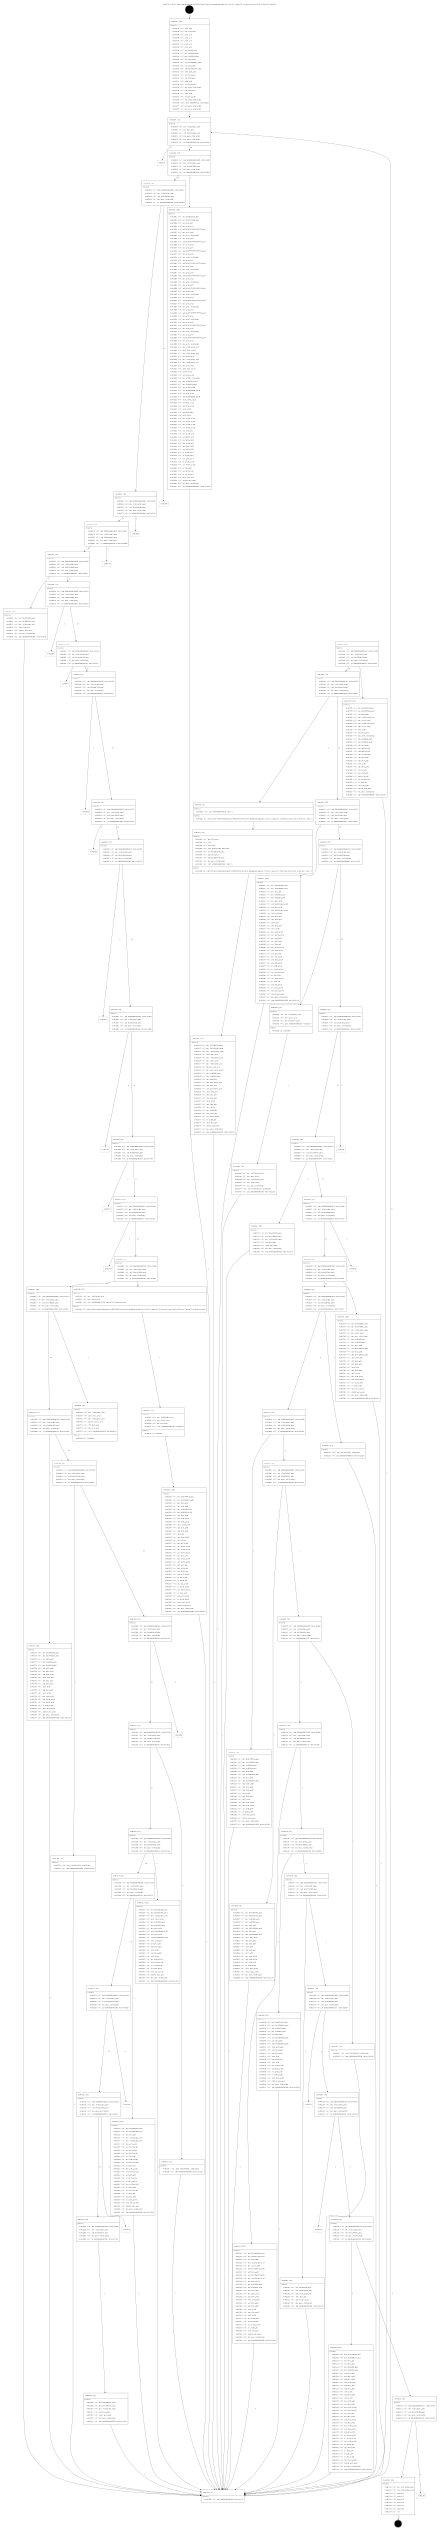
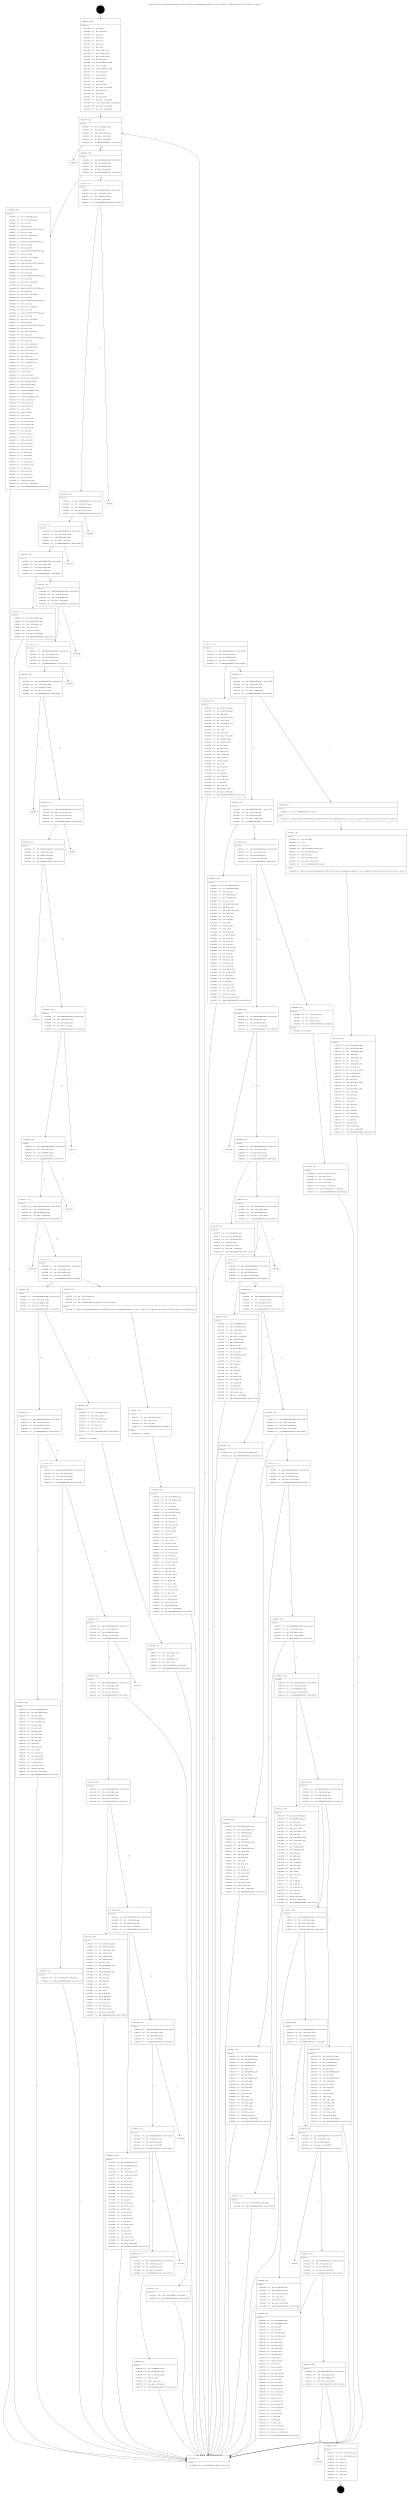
node "0x401f7d [32]": added
